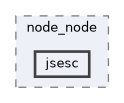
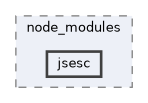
cluster "node_node": label "node_node" -> "node_modules"
